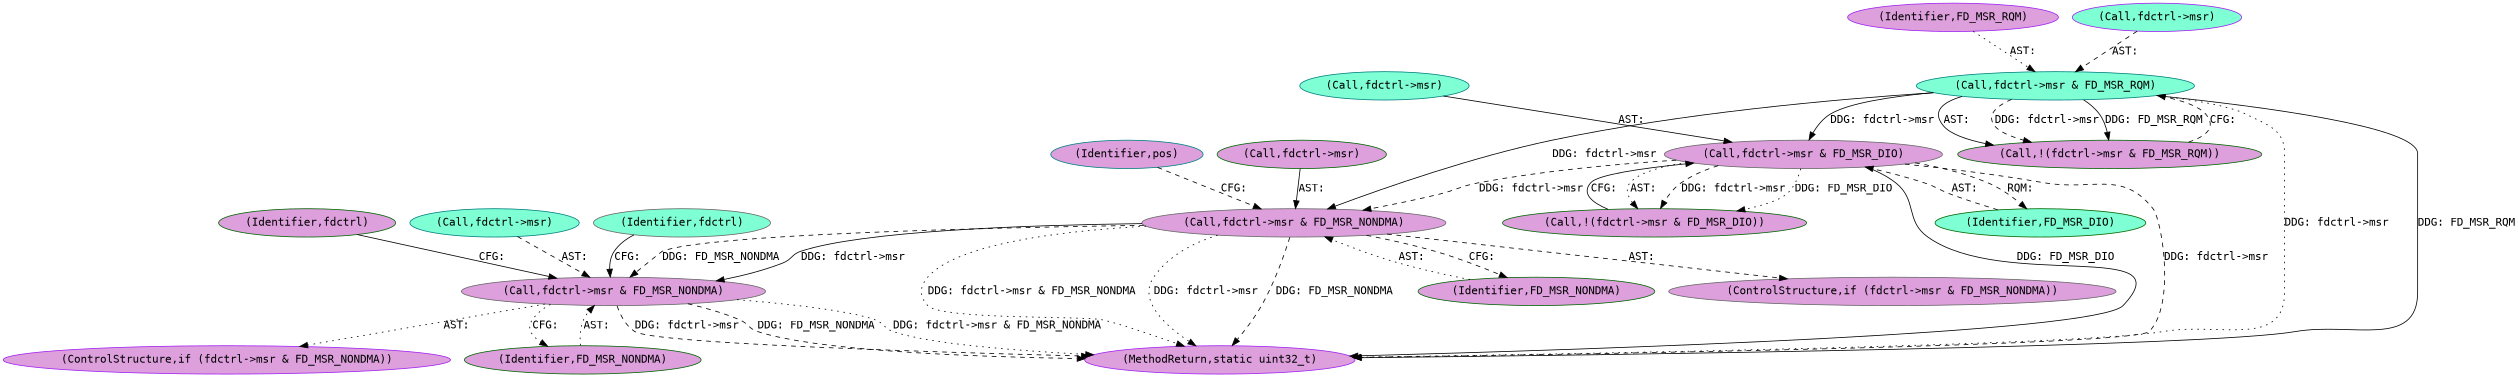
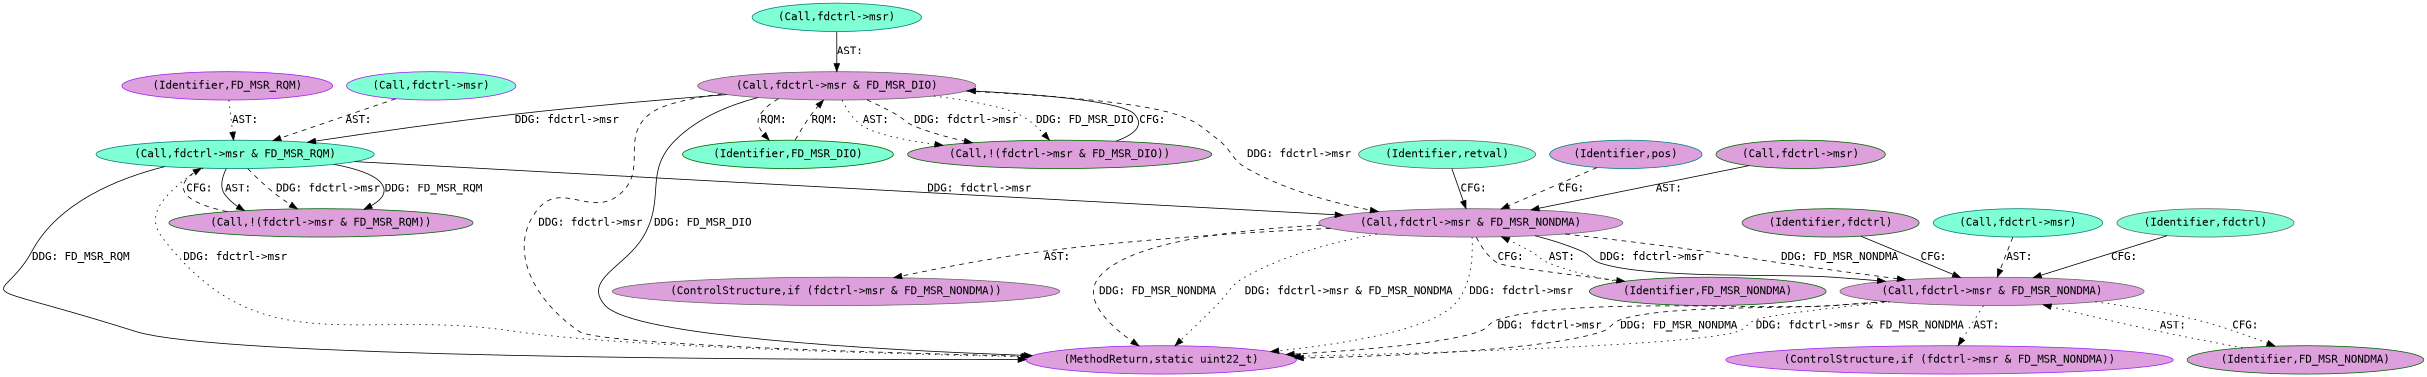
edge "(Call,fdctrl->msr & FD_MSR_RQM)" -> "(Call,fdctrl->msr & FD_MSR_DIO)": reversed
node "(Identifier,retval)": added
edge "(Identifier,FD_MSR_DIO)" -> "(Call,fdctrl->msr & FD_MSR_DIO)": label "AST: " -> "RQM: "
node "(MethodReturn,static uint32_t)": label "(MethodReturn,static uint32_t)" -> "(MethodReturn,static uint22_t)"
